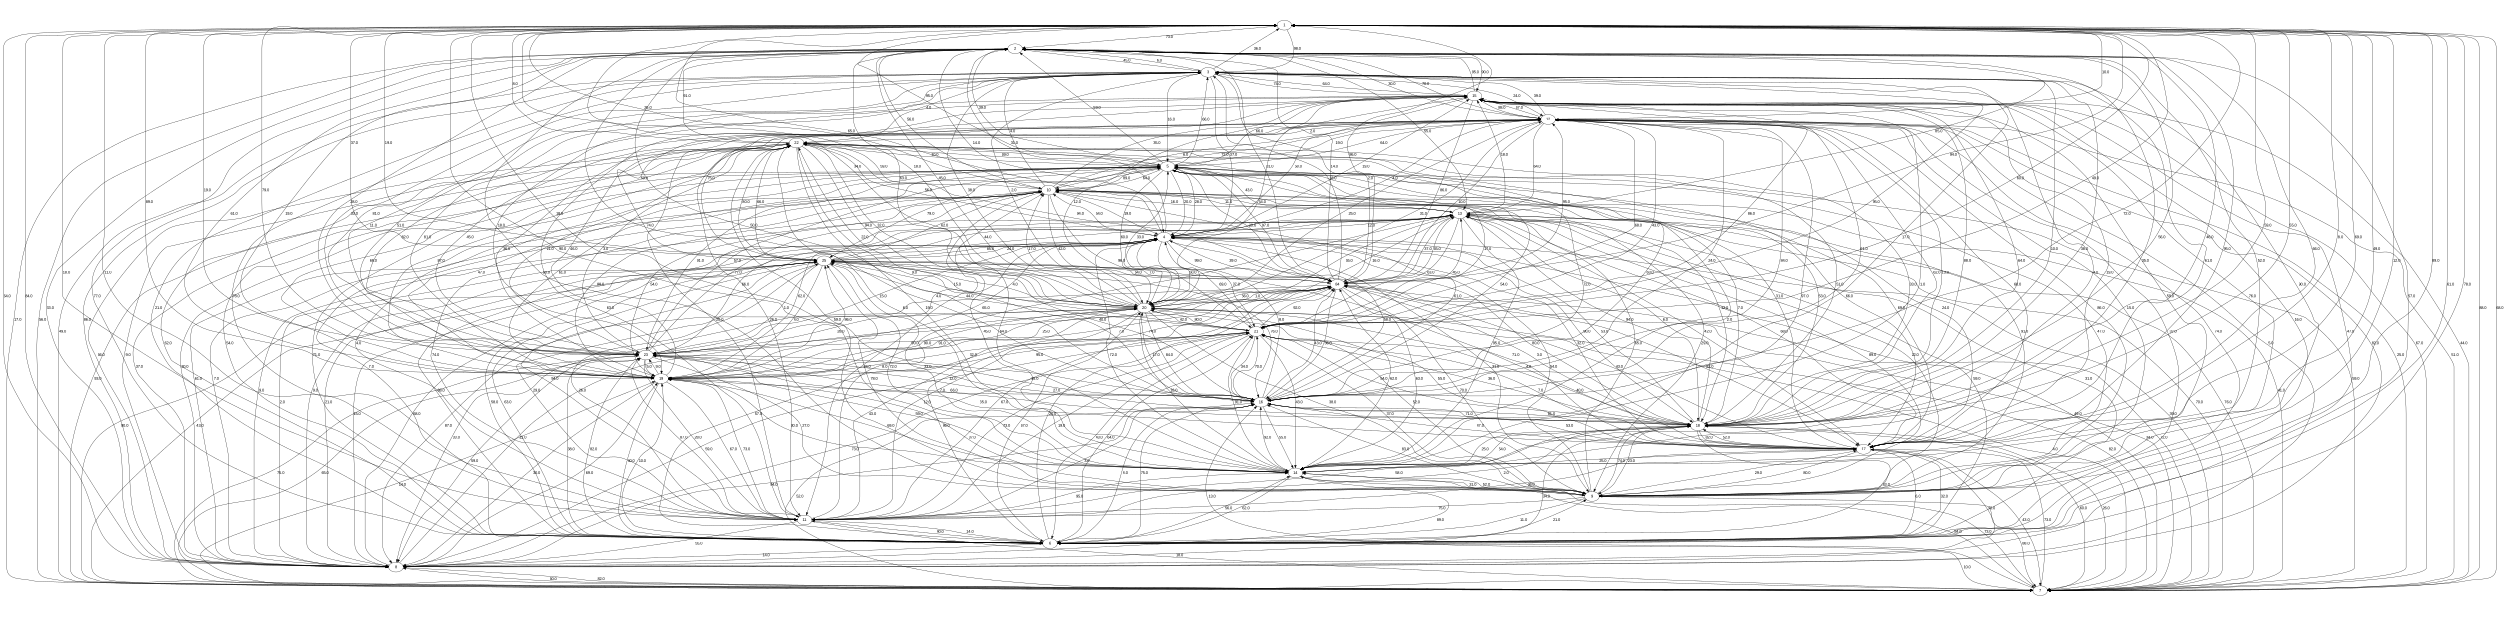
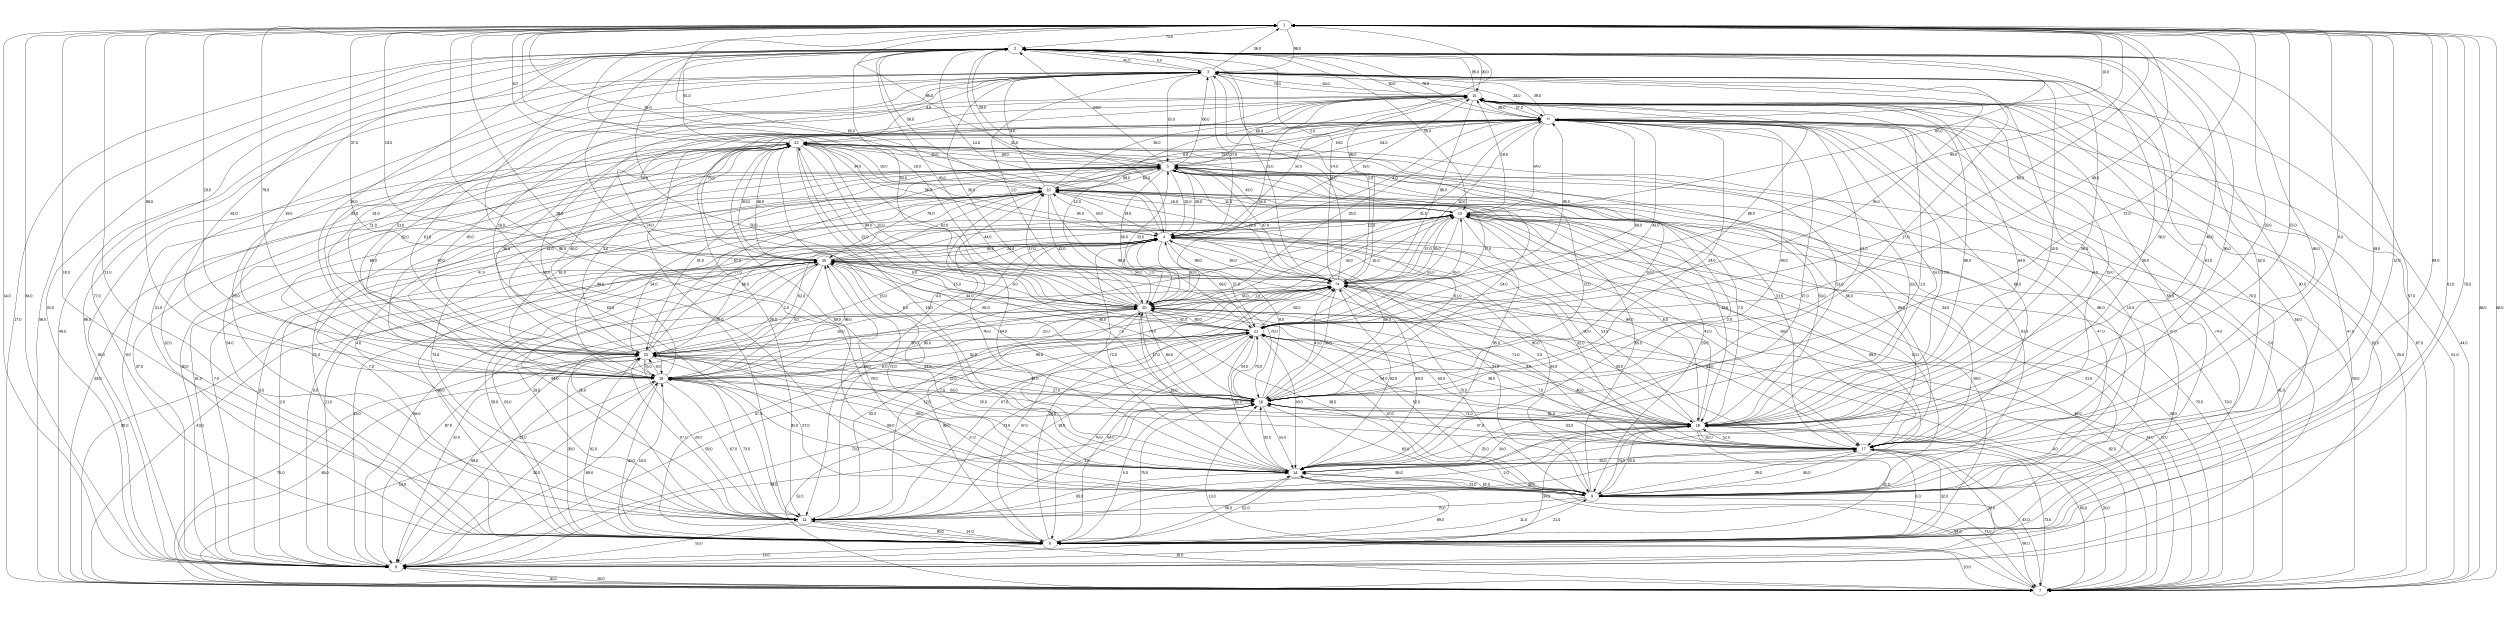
edge "17" -> "1": removed, label "69.0"
node "84": label "84" -> "24"
edge "19" -> "20": removed, label "91.0"
